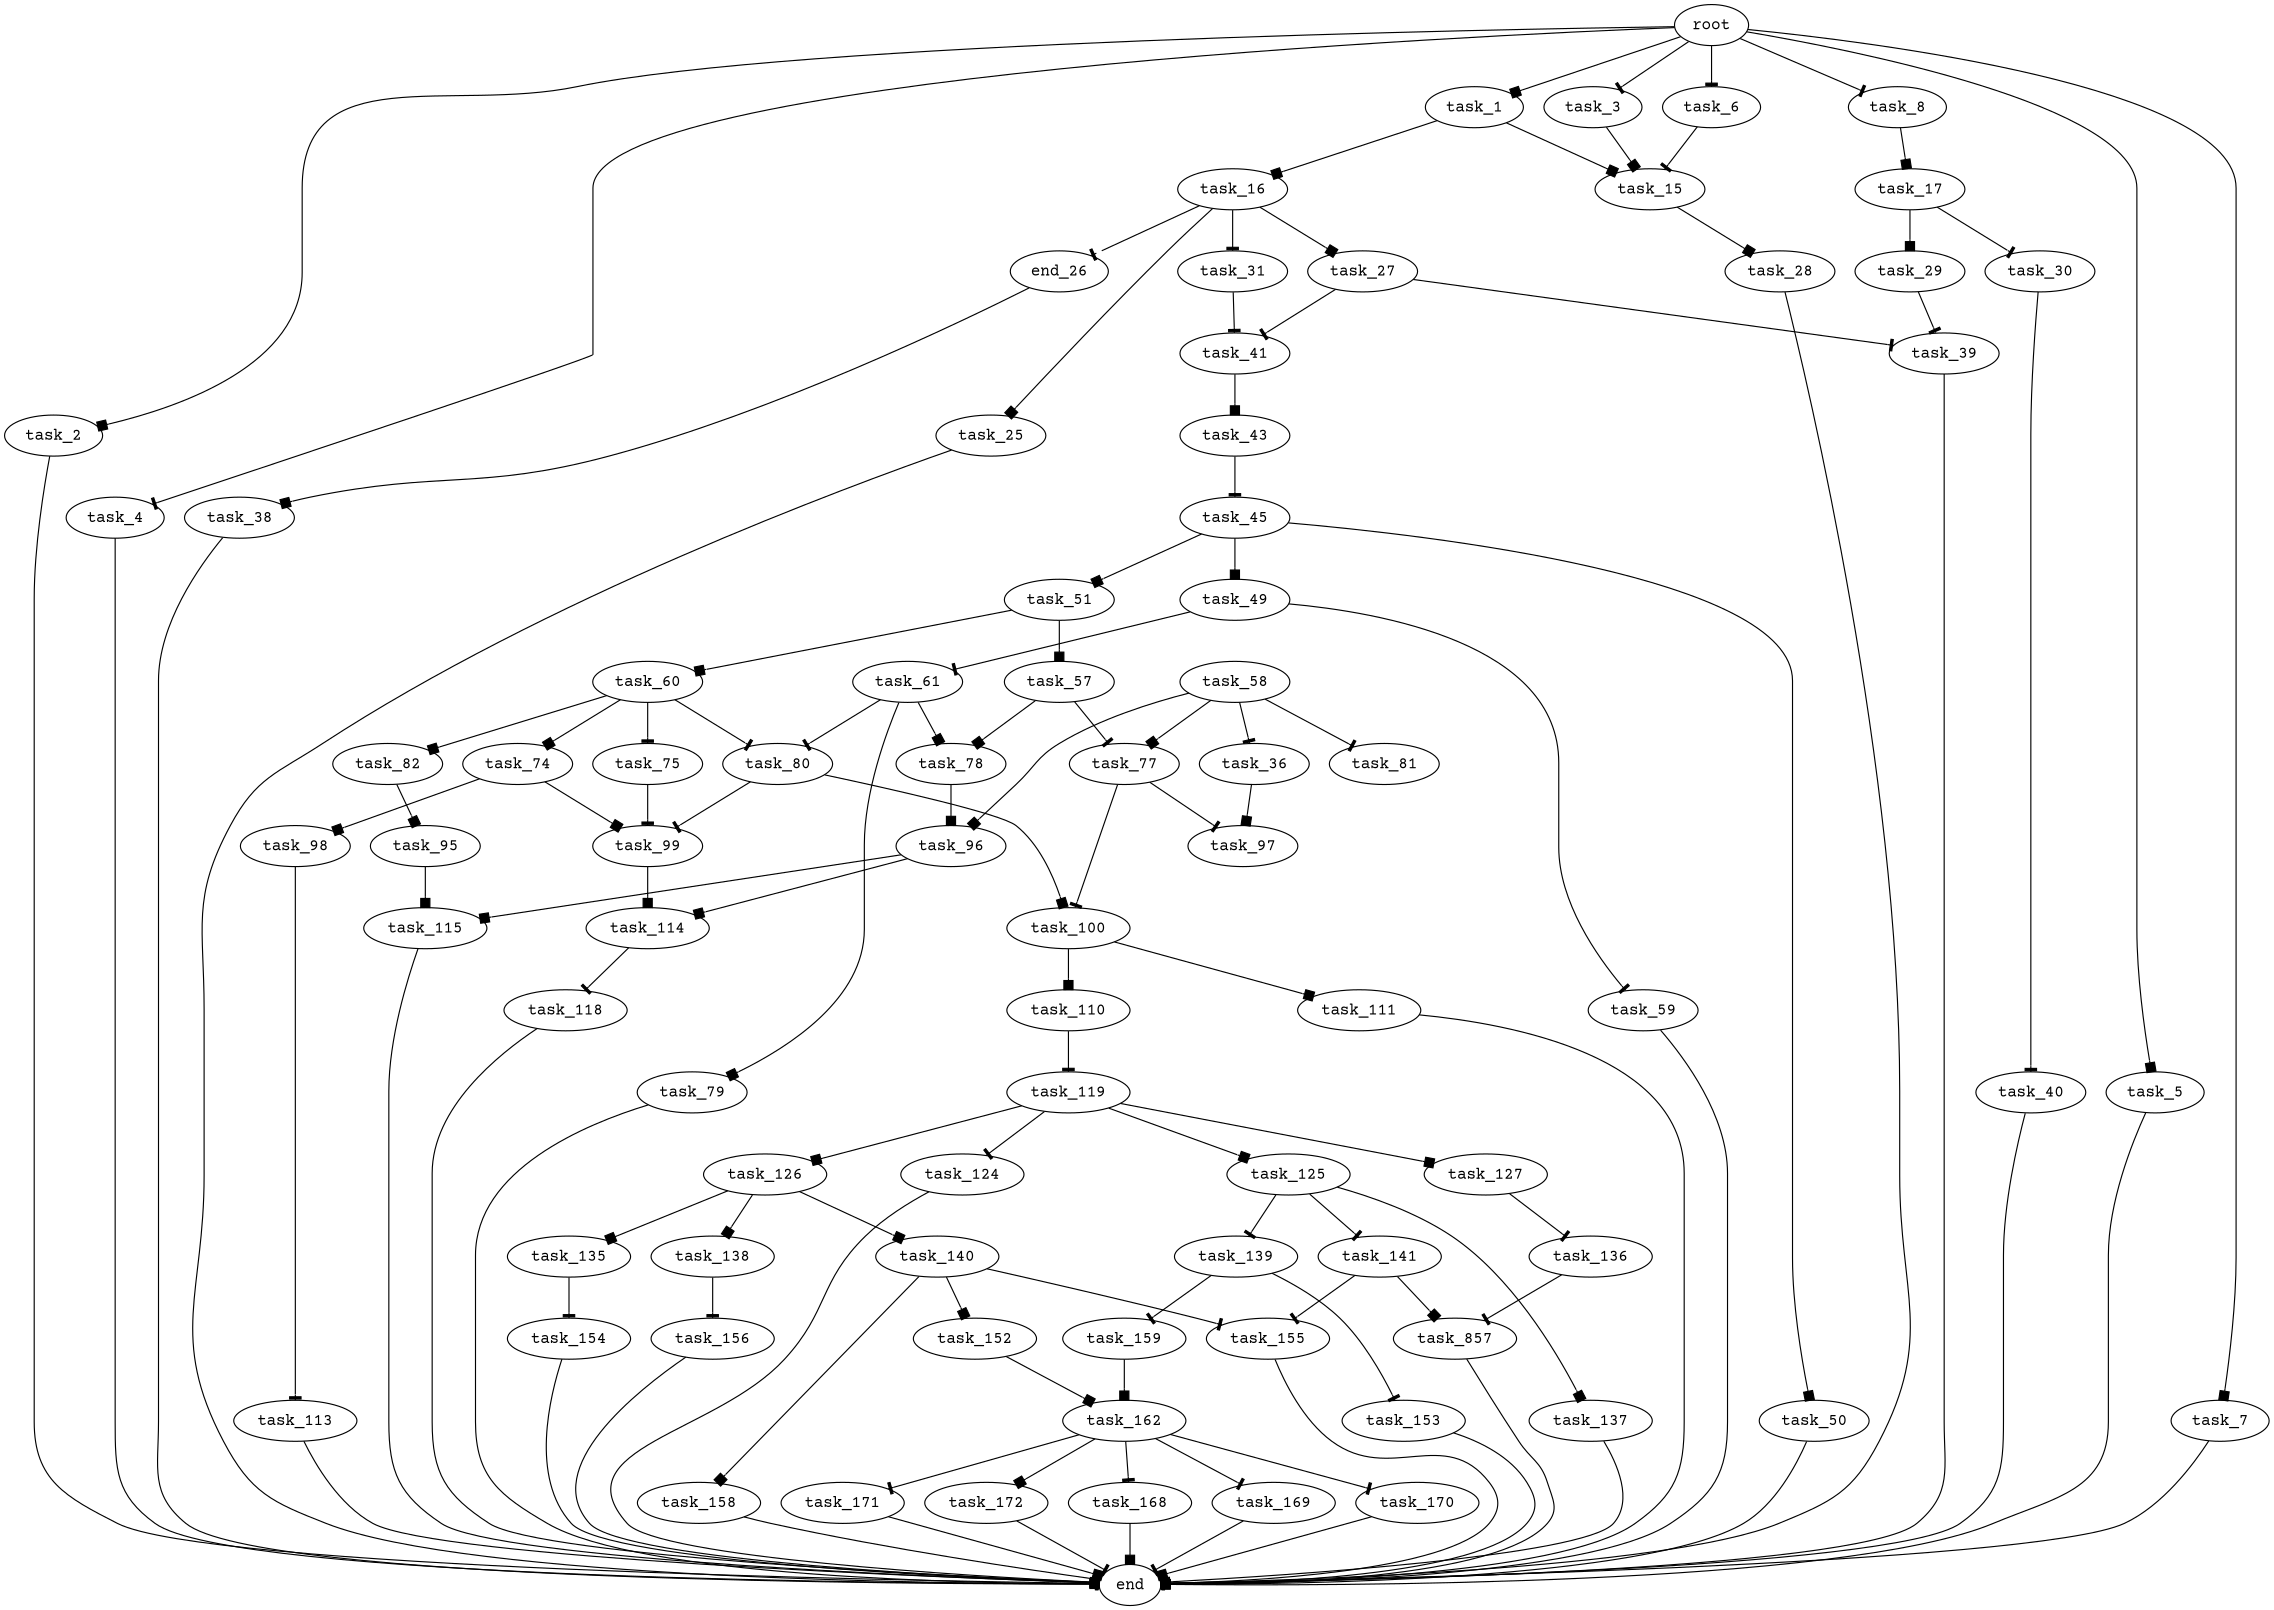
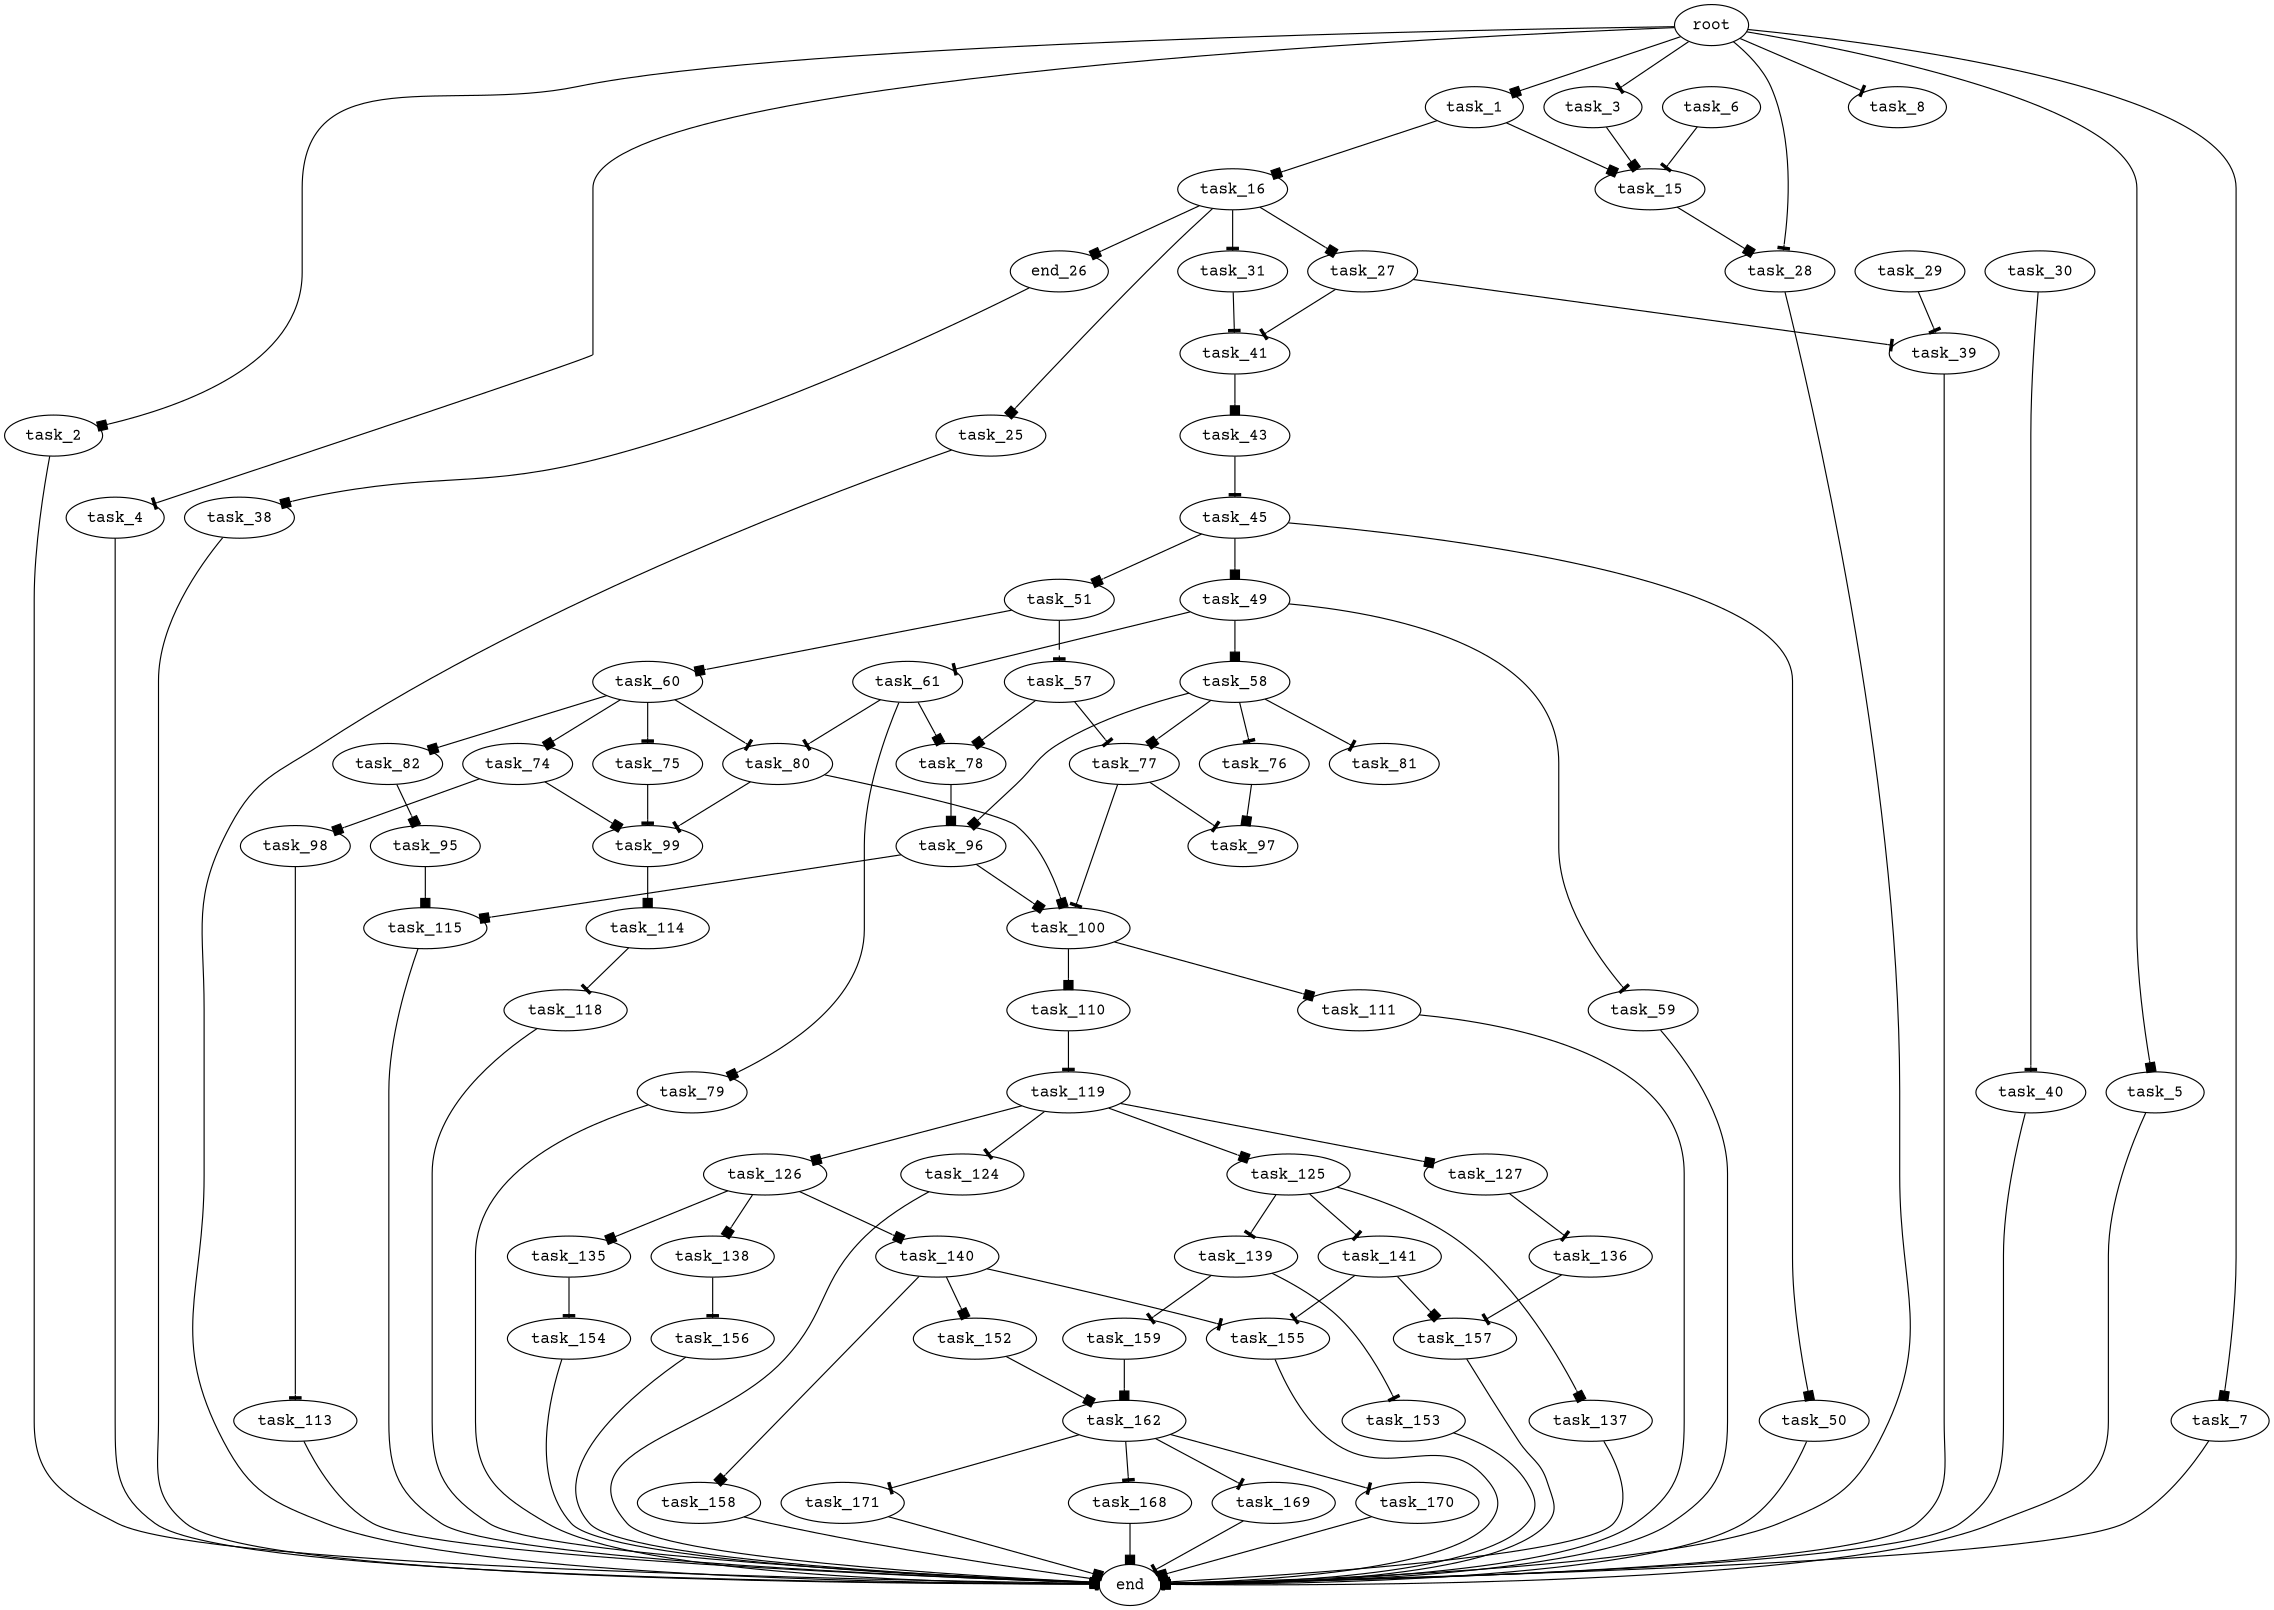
edge "root" -> "task_6": now "root" -> "task_28"
node "task_17": removed
edge "task_16" -> "end_26": arrowhead tee -> box
edge "task_51" -> "task_57": arrowhead box -> tee
edge "task_49" -> "task_58": added
node "task_36": label "task_36" -> "task_76"
edge "task_96" -> "task_114": now "task_96" -> "task_100"
node "task_857": label "task_857" -> "task_157"
node "task_172": removed
